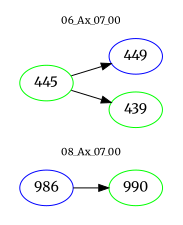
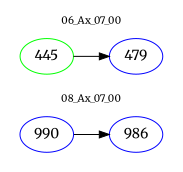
node "449": label "449" -> "479"
node "439": removed
edge "986" -> "990": reversed
node "990": color green -> blue
